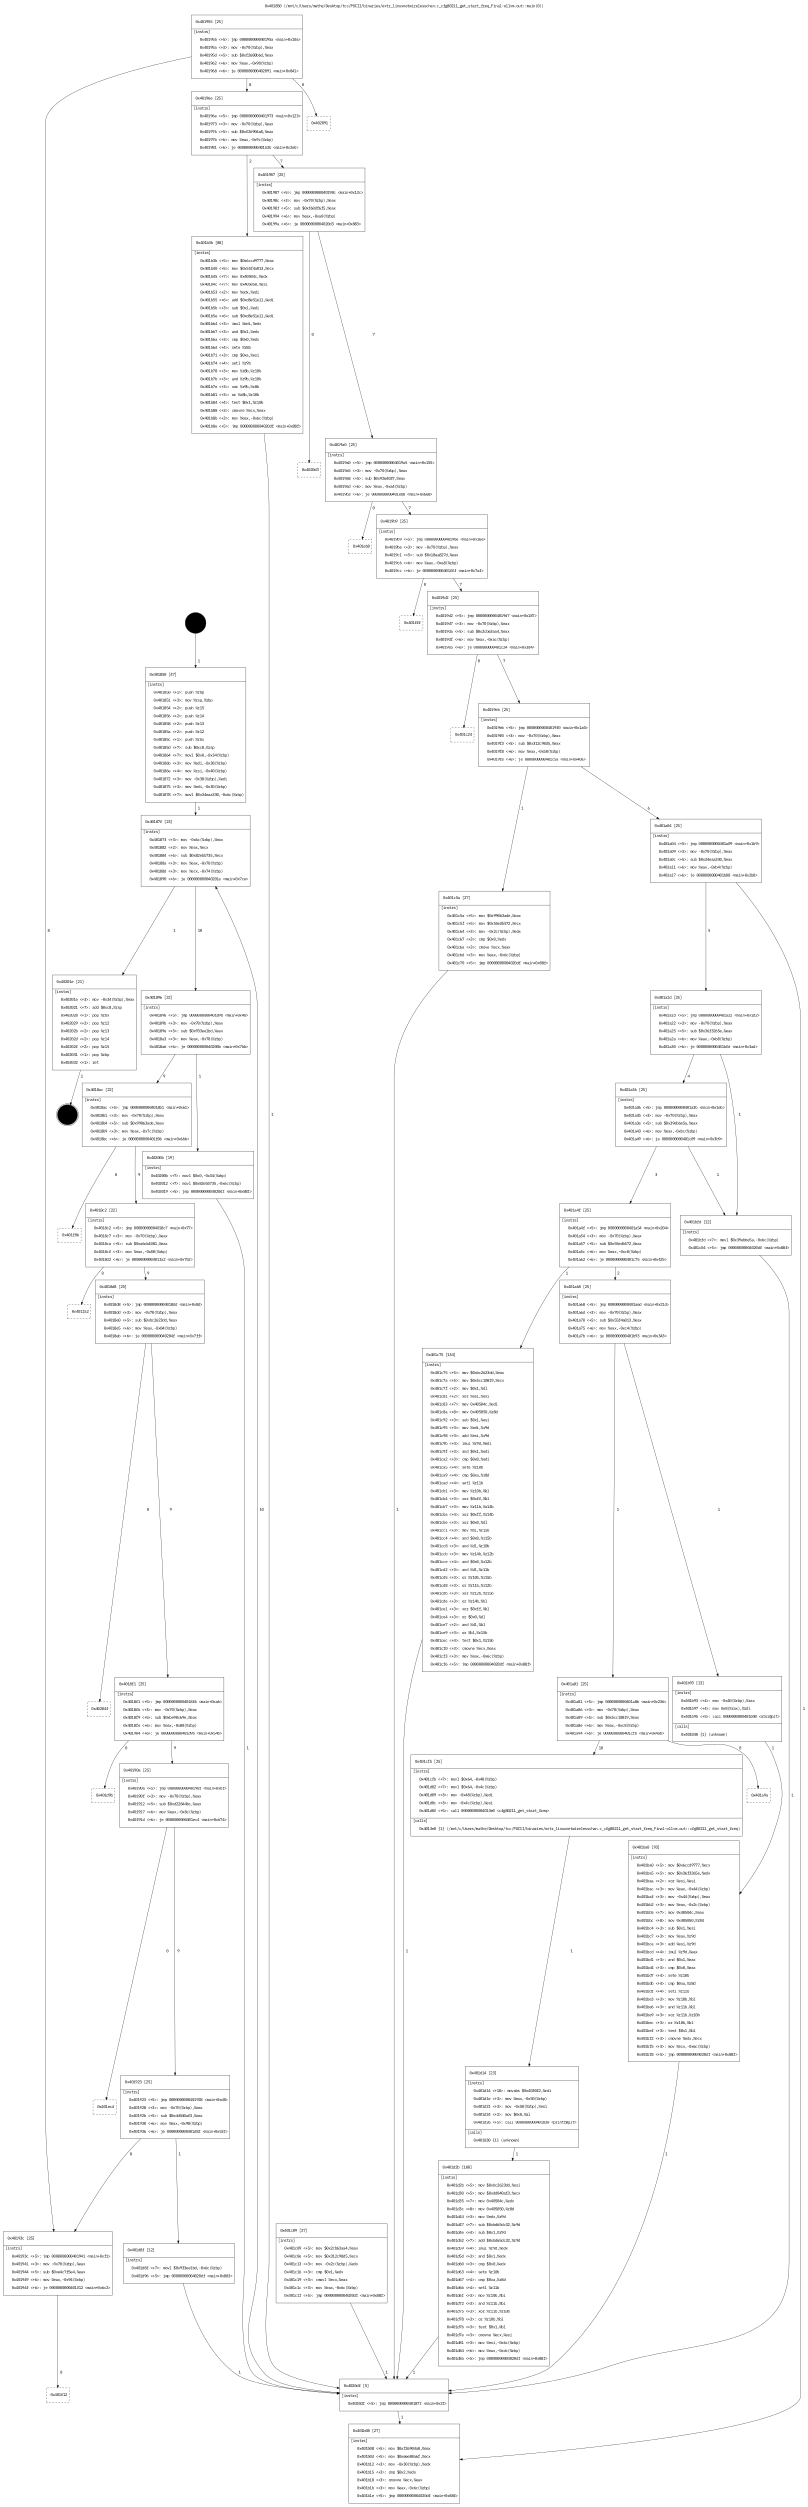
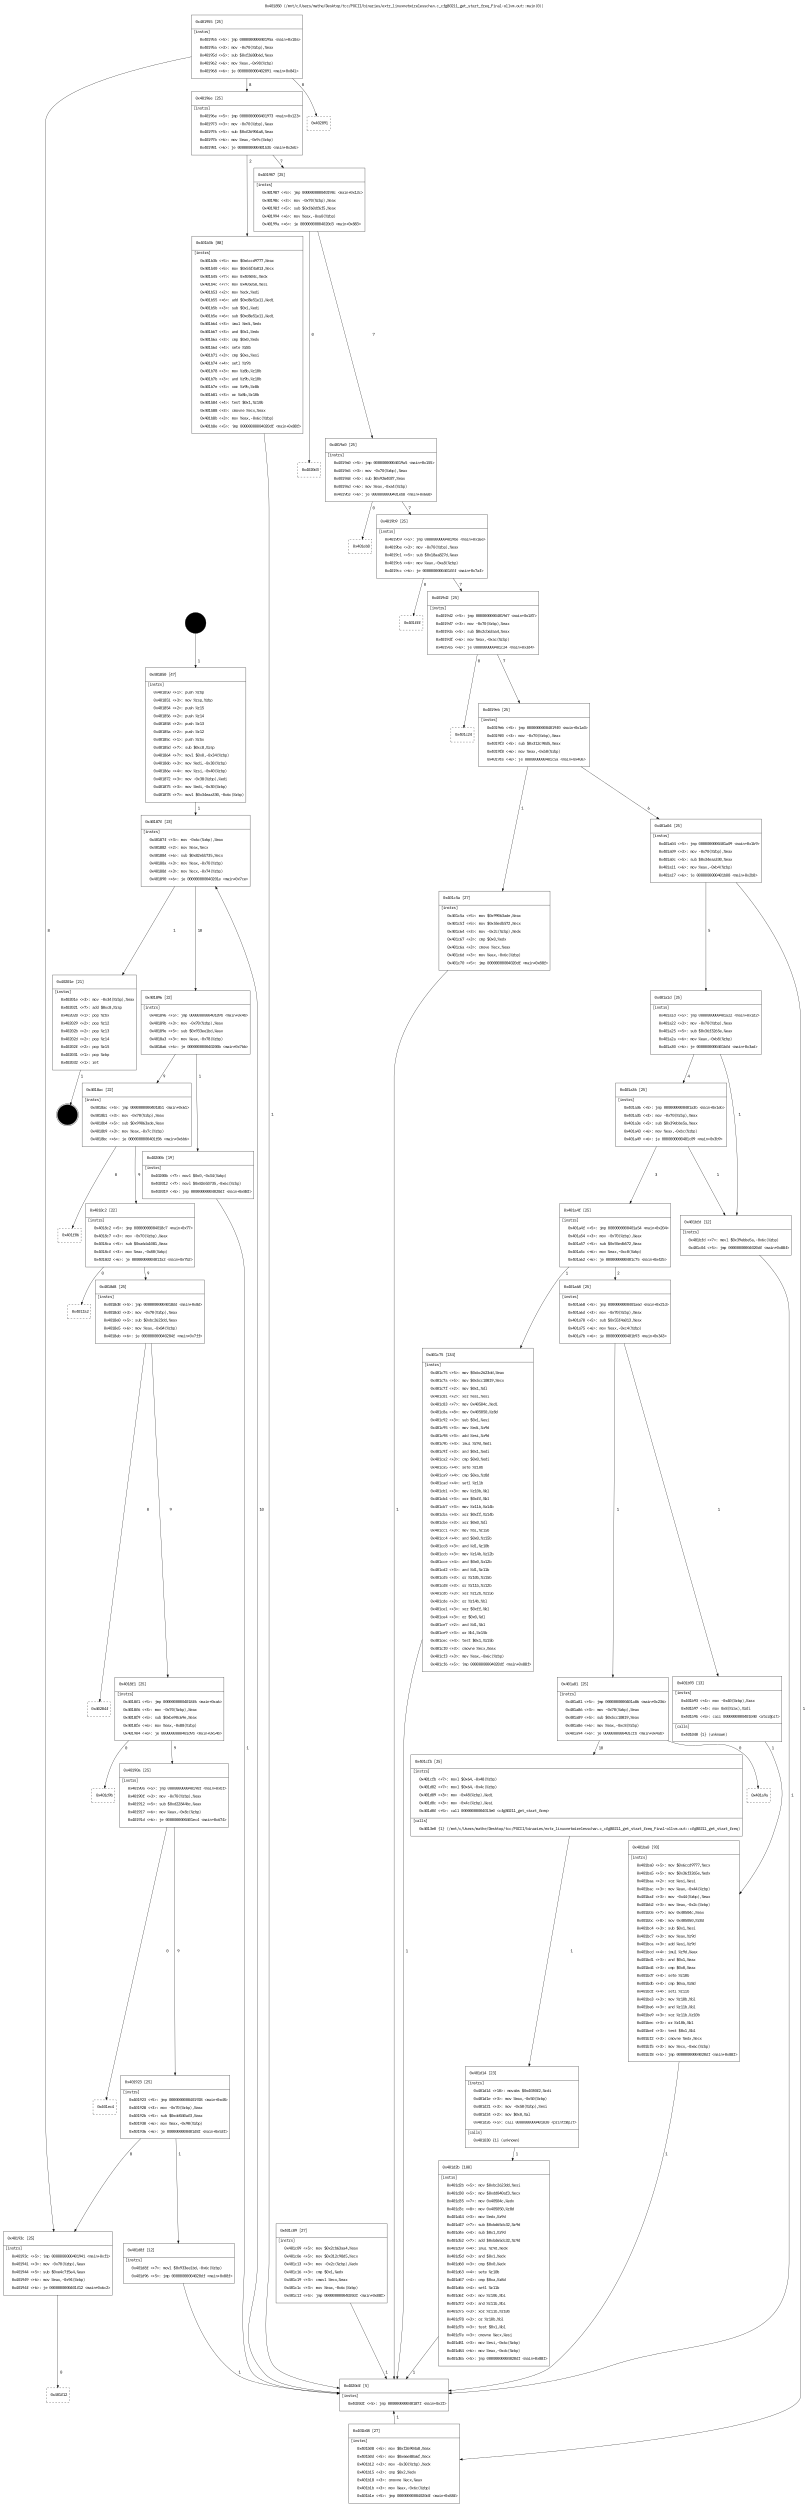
edge "0x4020df [5]" -> "0x401b08 [27]": reversed
